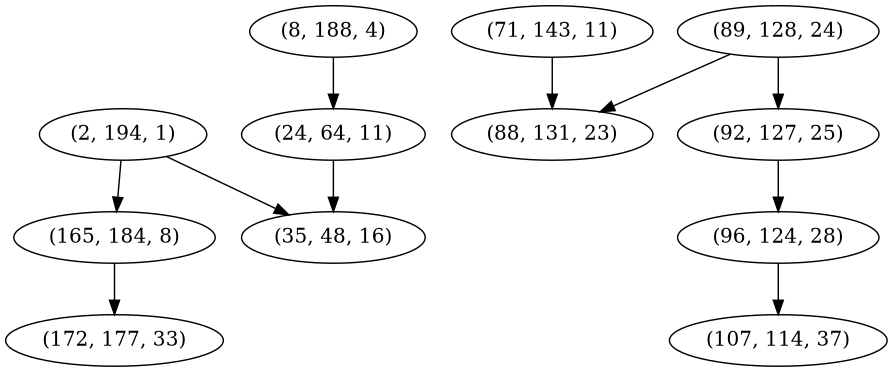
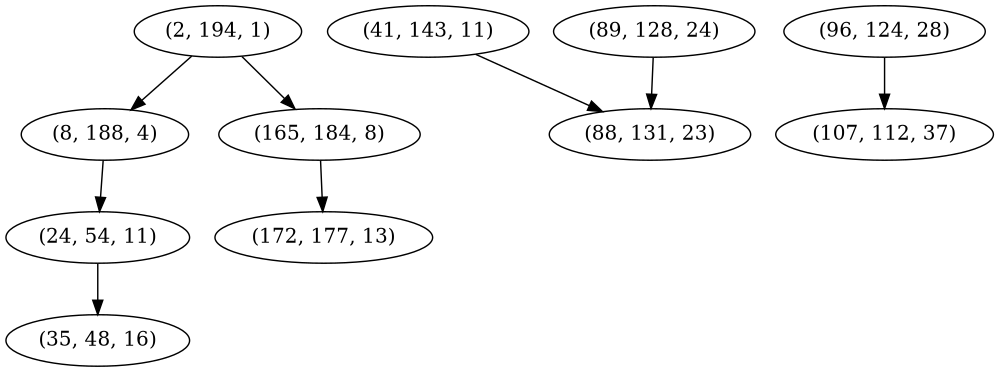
node "(71, 143, 11)": label "(71, 143, 11)" -> "(41, 143, 11)"
node "(24, 64, 11)": label "(24, 64, 11)" -> "(24, 54, 11)"
node "(92, 127, 25)": removed
edge "(2, 194, 1)" -> "(35, 48, 16)": now "(2, 194, 1)" -> "(8, 188, 4)"
node "(172, 177, 33)": label "(172, 177, 33)" -> "(172, 177, 13)"
node "(107, 114, 37)": label "(107, 114, 37)" -> "(107, 112, 37)"
